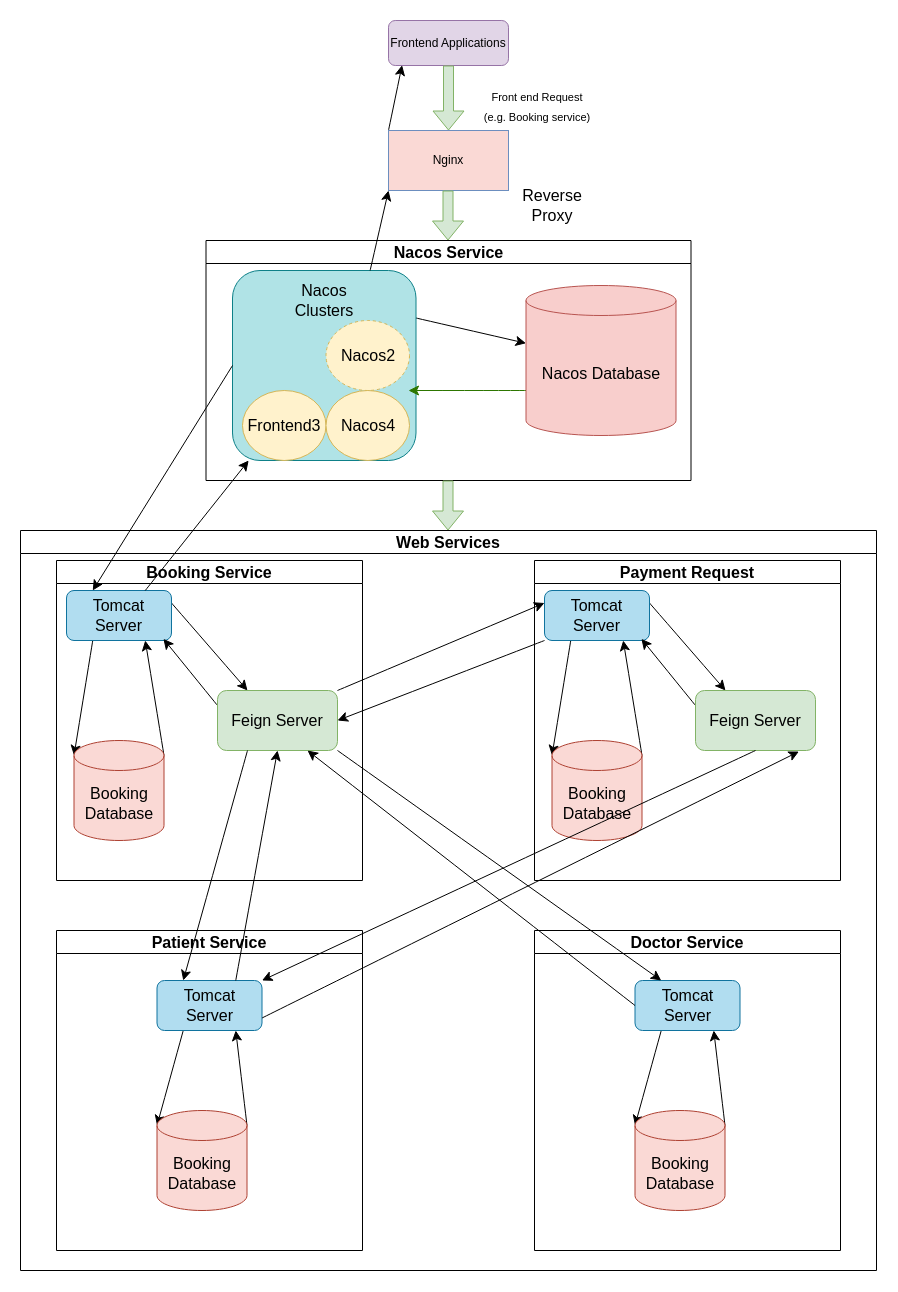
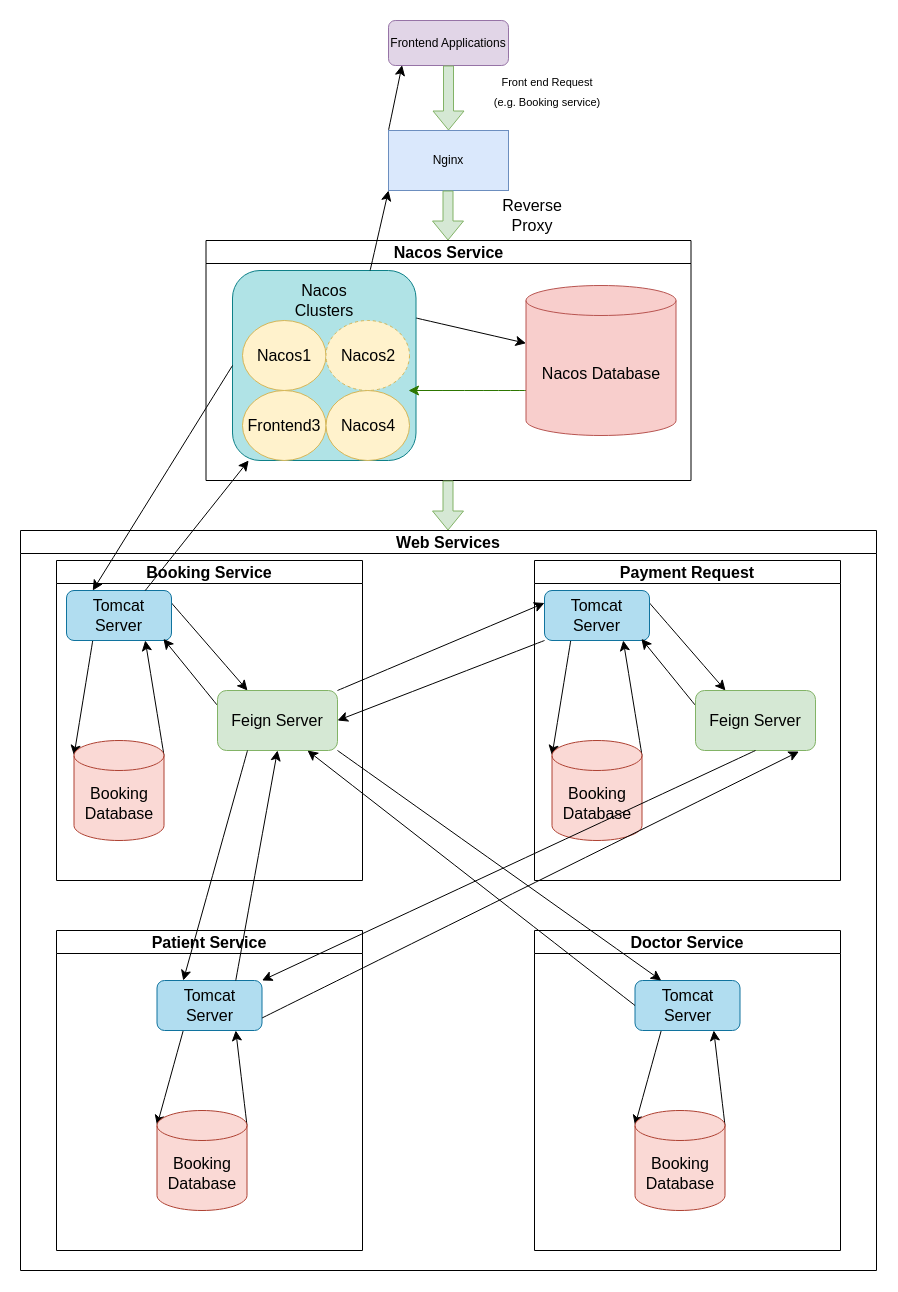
node "Front end Request (e.g. Booking service)": moved (538, 106) -> (548, 91)
node "Nginx": fillcolor #fad9d5 -> #dae8fc
node "Reverse Proxy": moved (553, 206) -> (533, 216)
node "Nacos1": added
